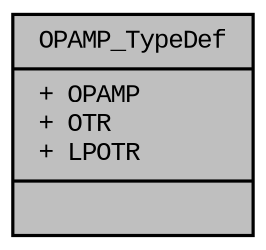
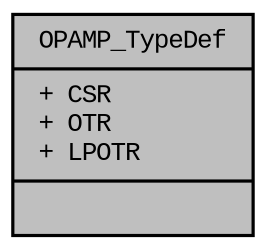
node "OPAMP_TypeDef": text "+ OPAMP" -> "+ CSR"
